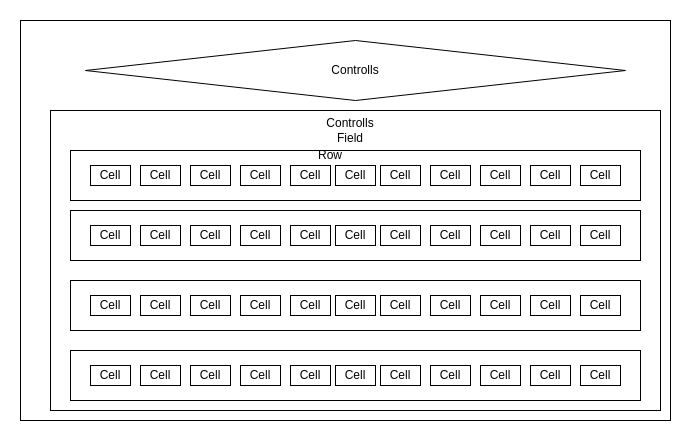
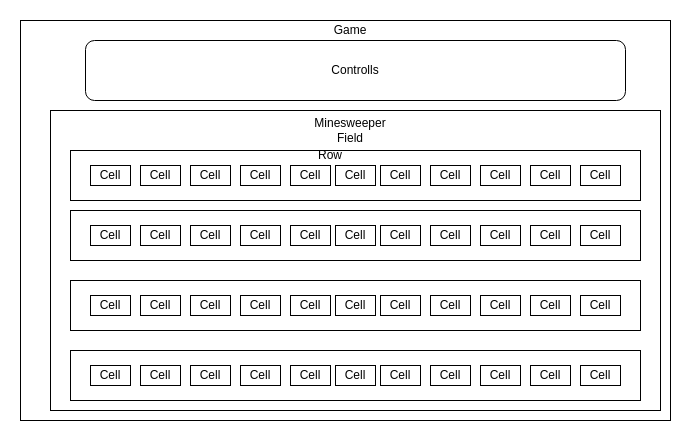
node "Game": added
node "Controlls": shape diamond -> rounded rectangle
node "Controlls Field": label "Controlls Field" -> "Minesweeper Field"
